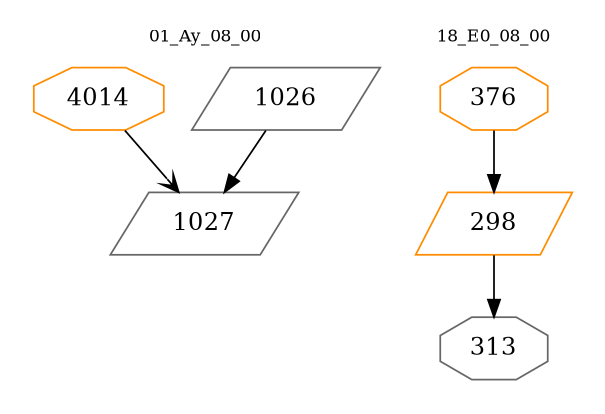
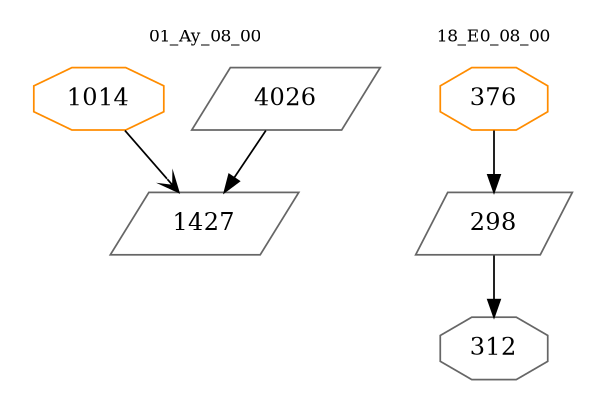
node "4014": label "4014" -> "1014"
node "1026": label "1026" -> "4026"
node "1027": label "1027" -> "1427"
node "298": color darkorange -> gray40
node "313": label "313" -> "312"
